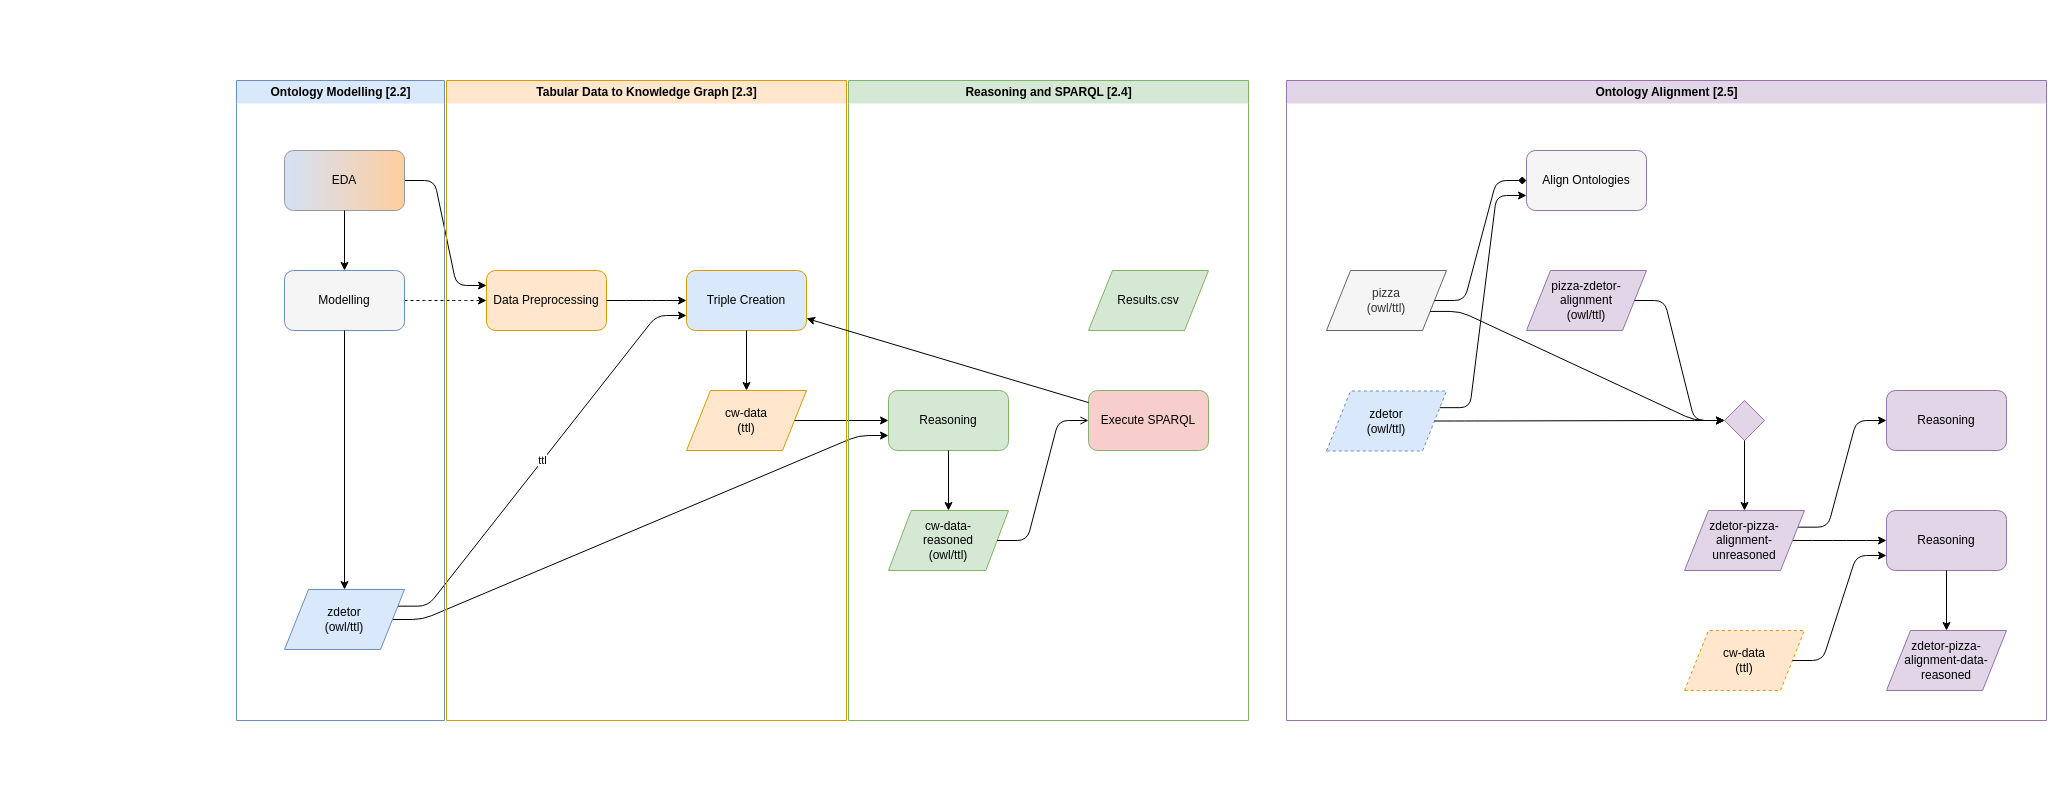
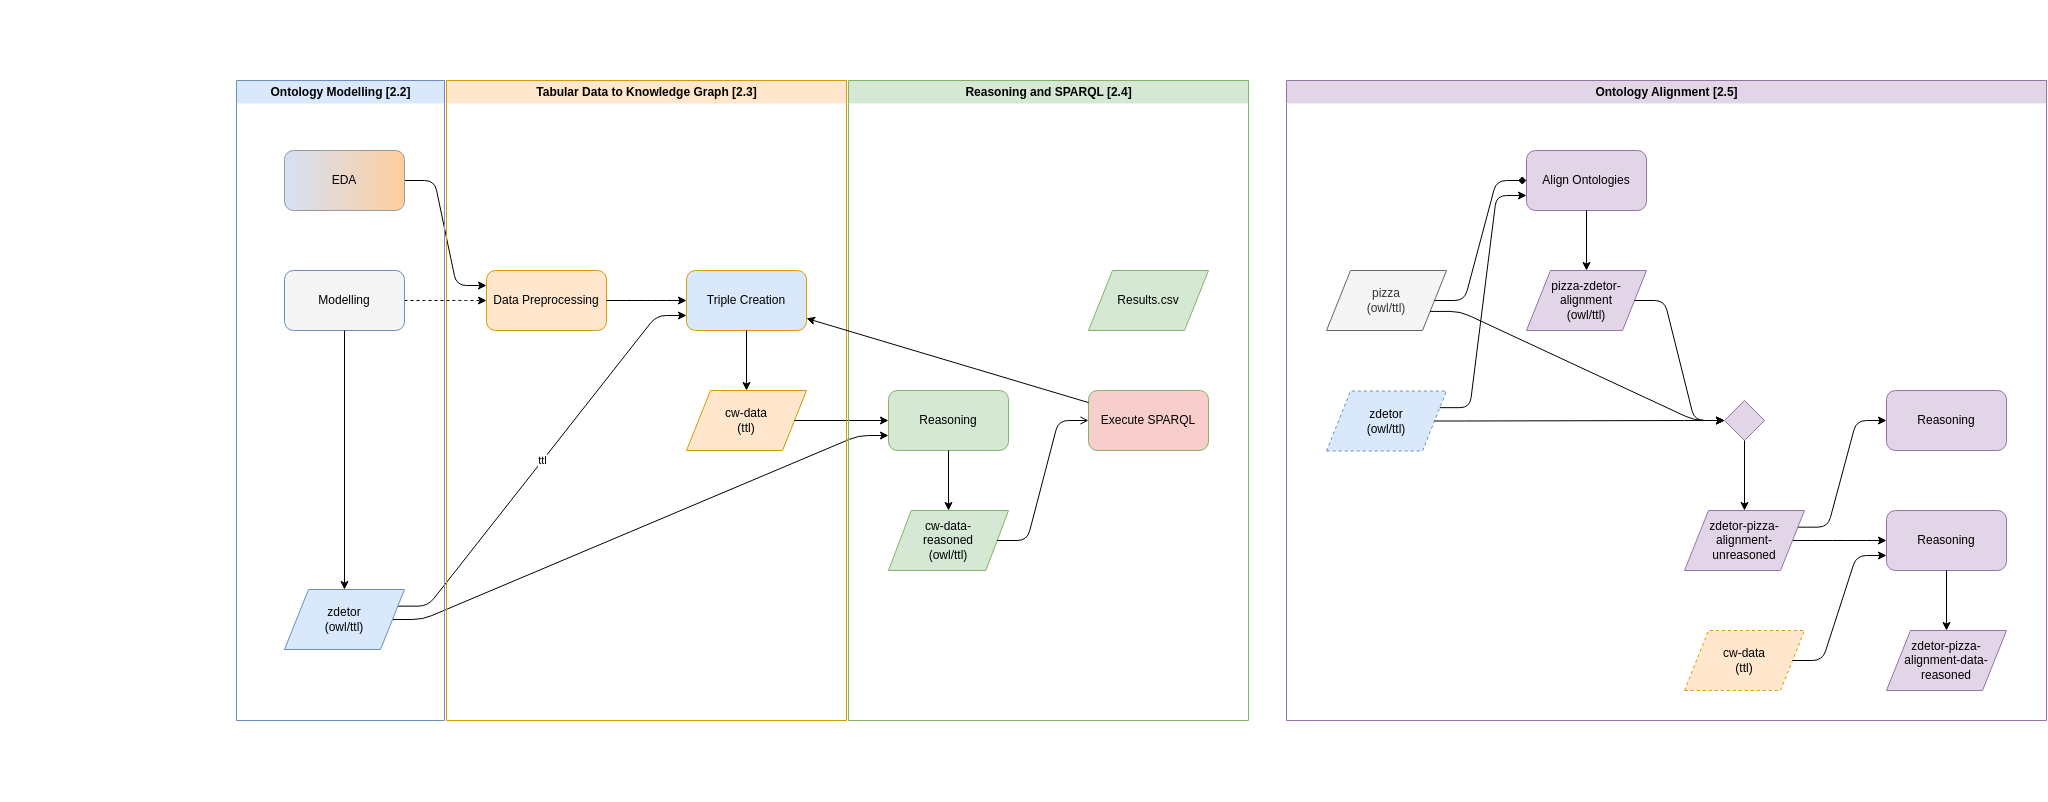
node "Align Ontologies": fillcolor #f5f5f5 -> #e1d5e7
edge "EDA" -> "Modelling": removed
edge "Align Ontologies" -> "pizza-zdetor-alignment (owl/ttl)": added
